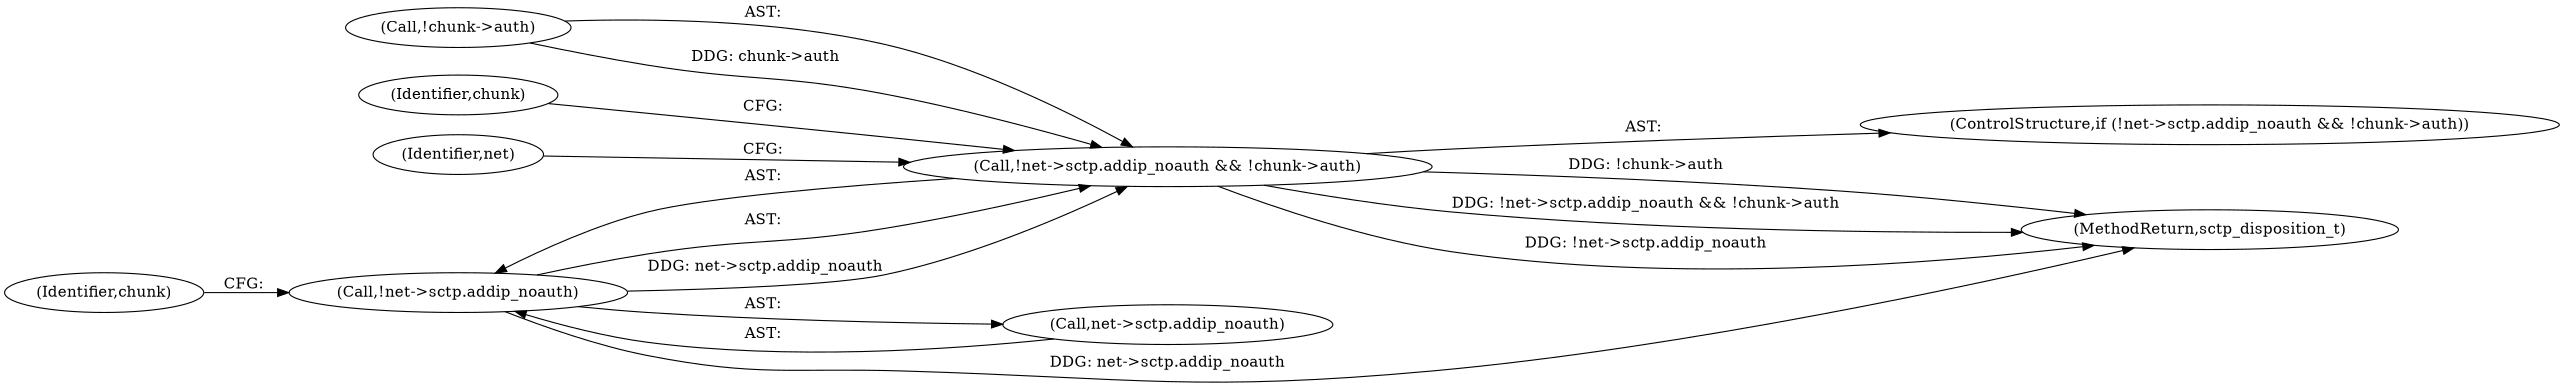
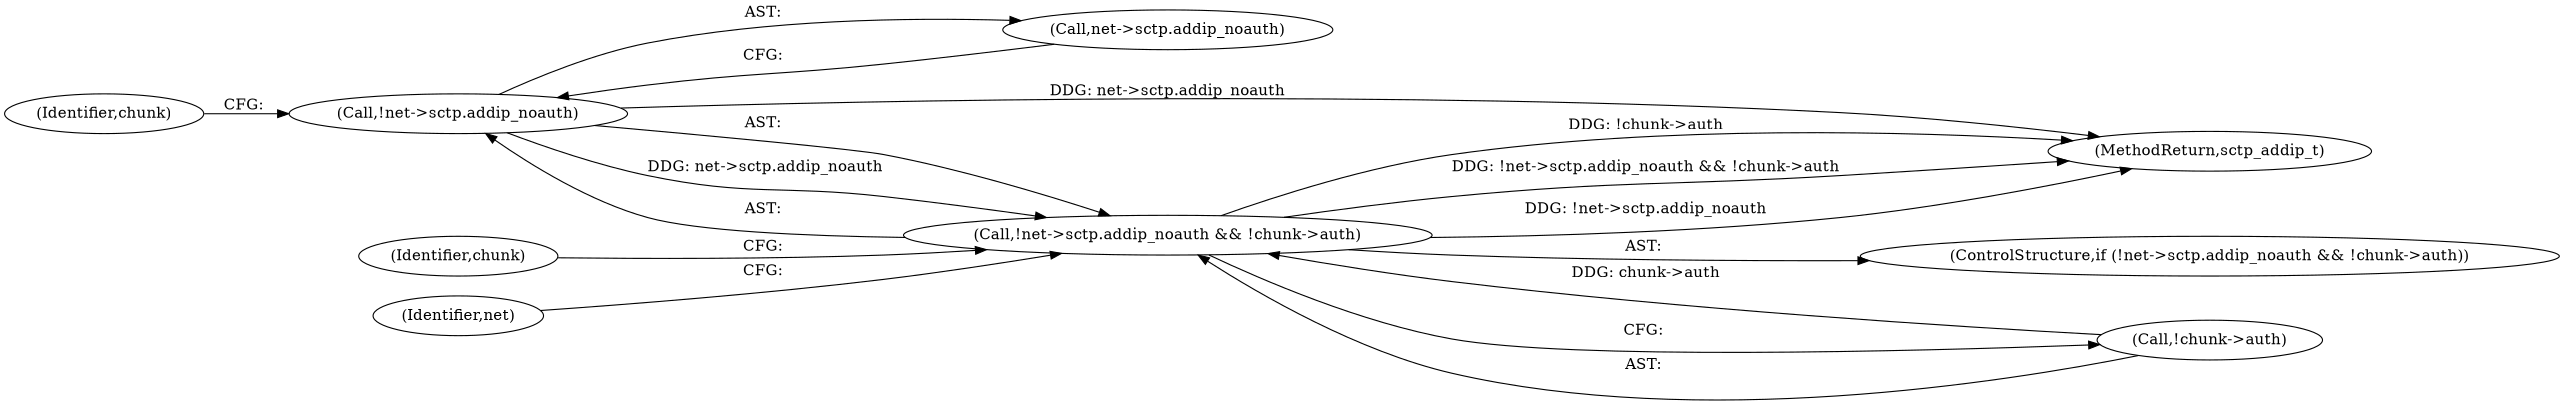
node "(MethodReturn,sctp_disposition_t)": label "(MethodReturn,sctp_disposition_t)" -> "(MethodReturn,sctp_addip_t)"
edge "(Call,net->sctp.addip_noauth)" -> "(Call,!net->sctp.addip_noauth)": label "AST: " -> "CFG: "
edge "(Call,!net->sctp.addip_noauth && !chunk->auth)" -> "(Call,!chunk->auth)": added, label "CFG:"
